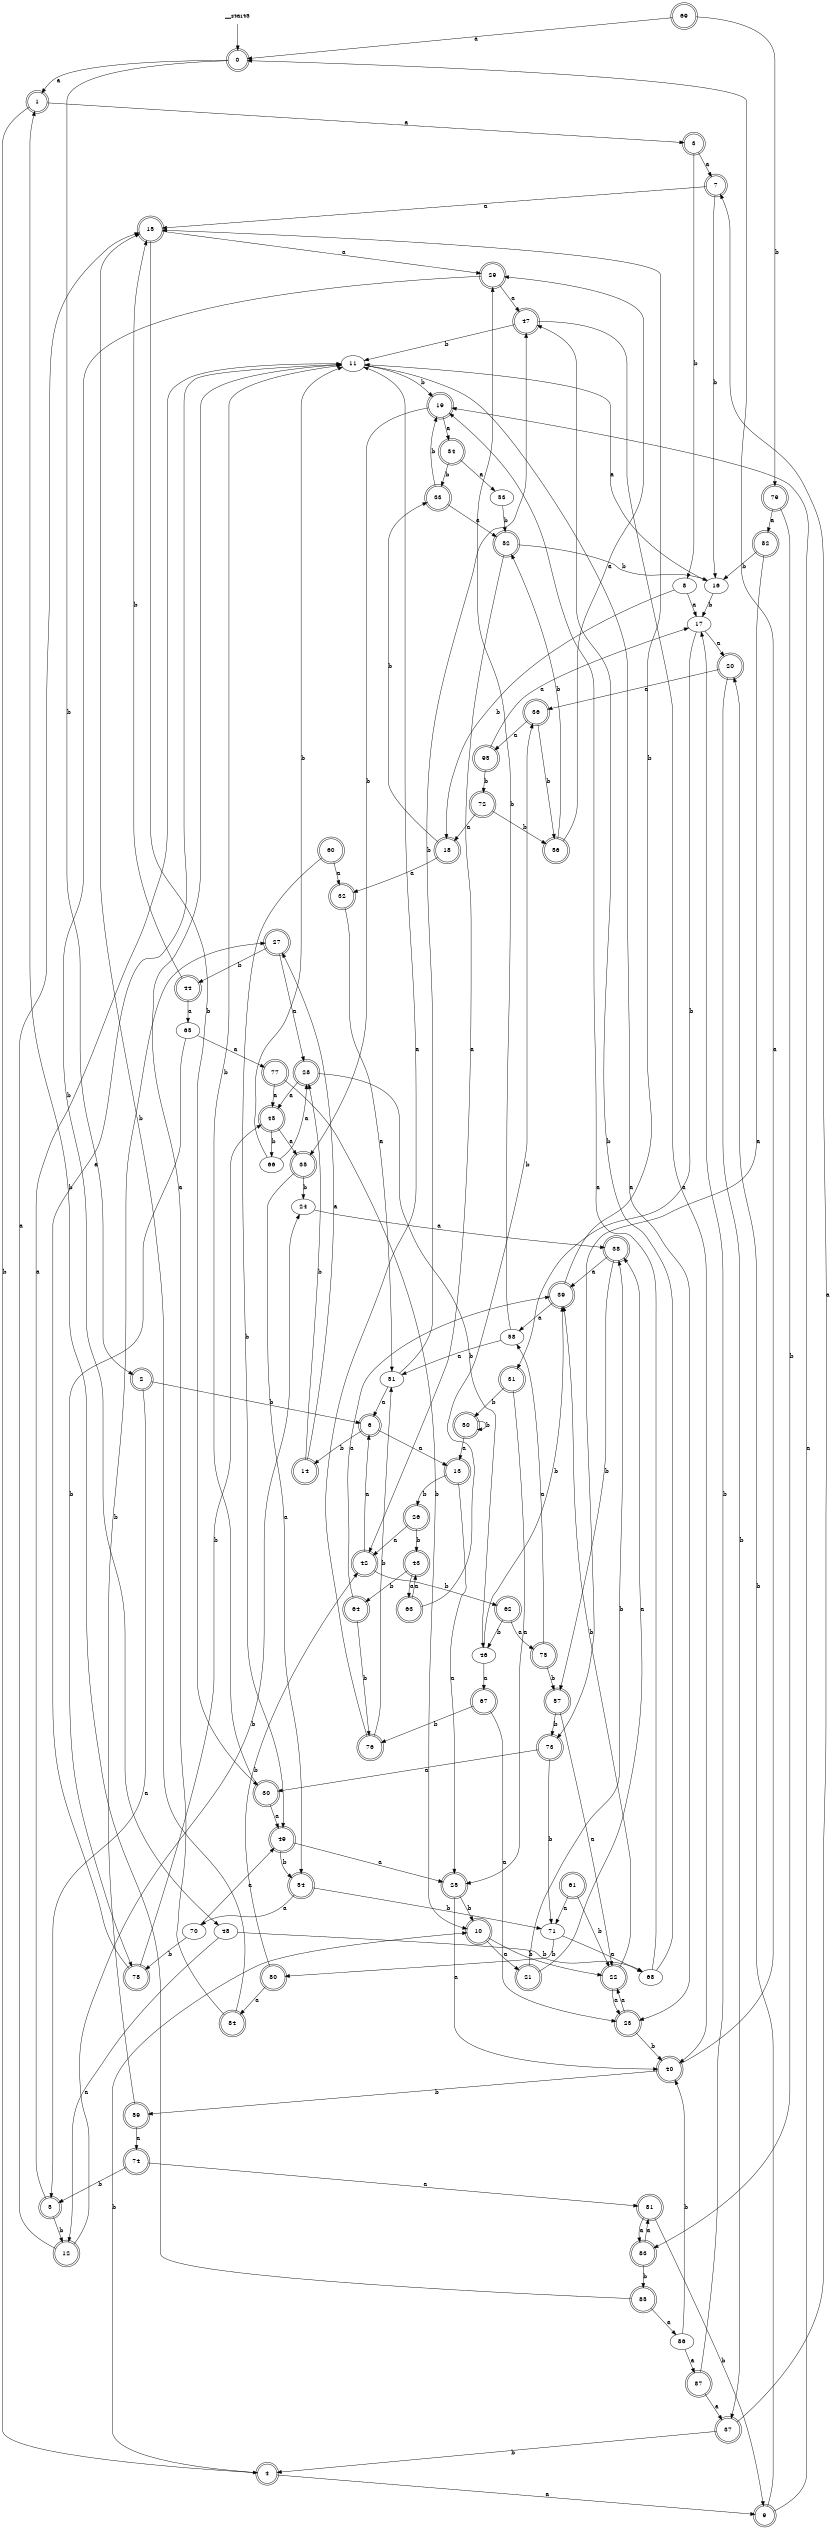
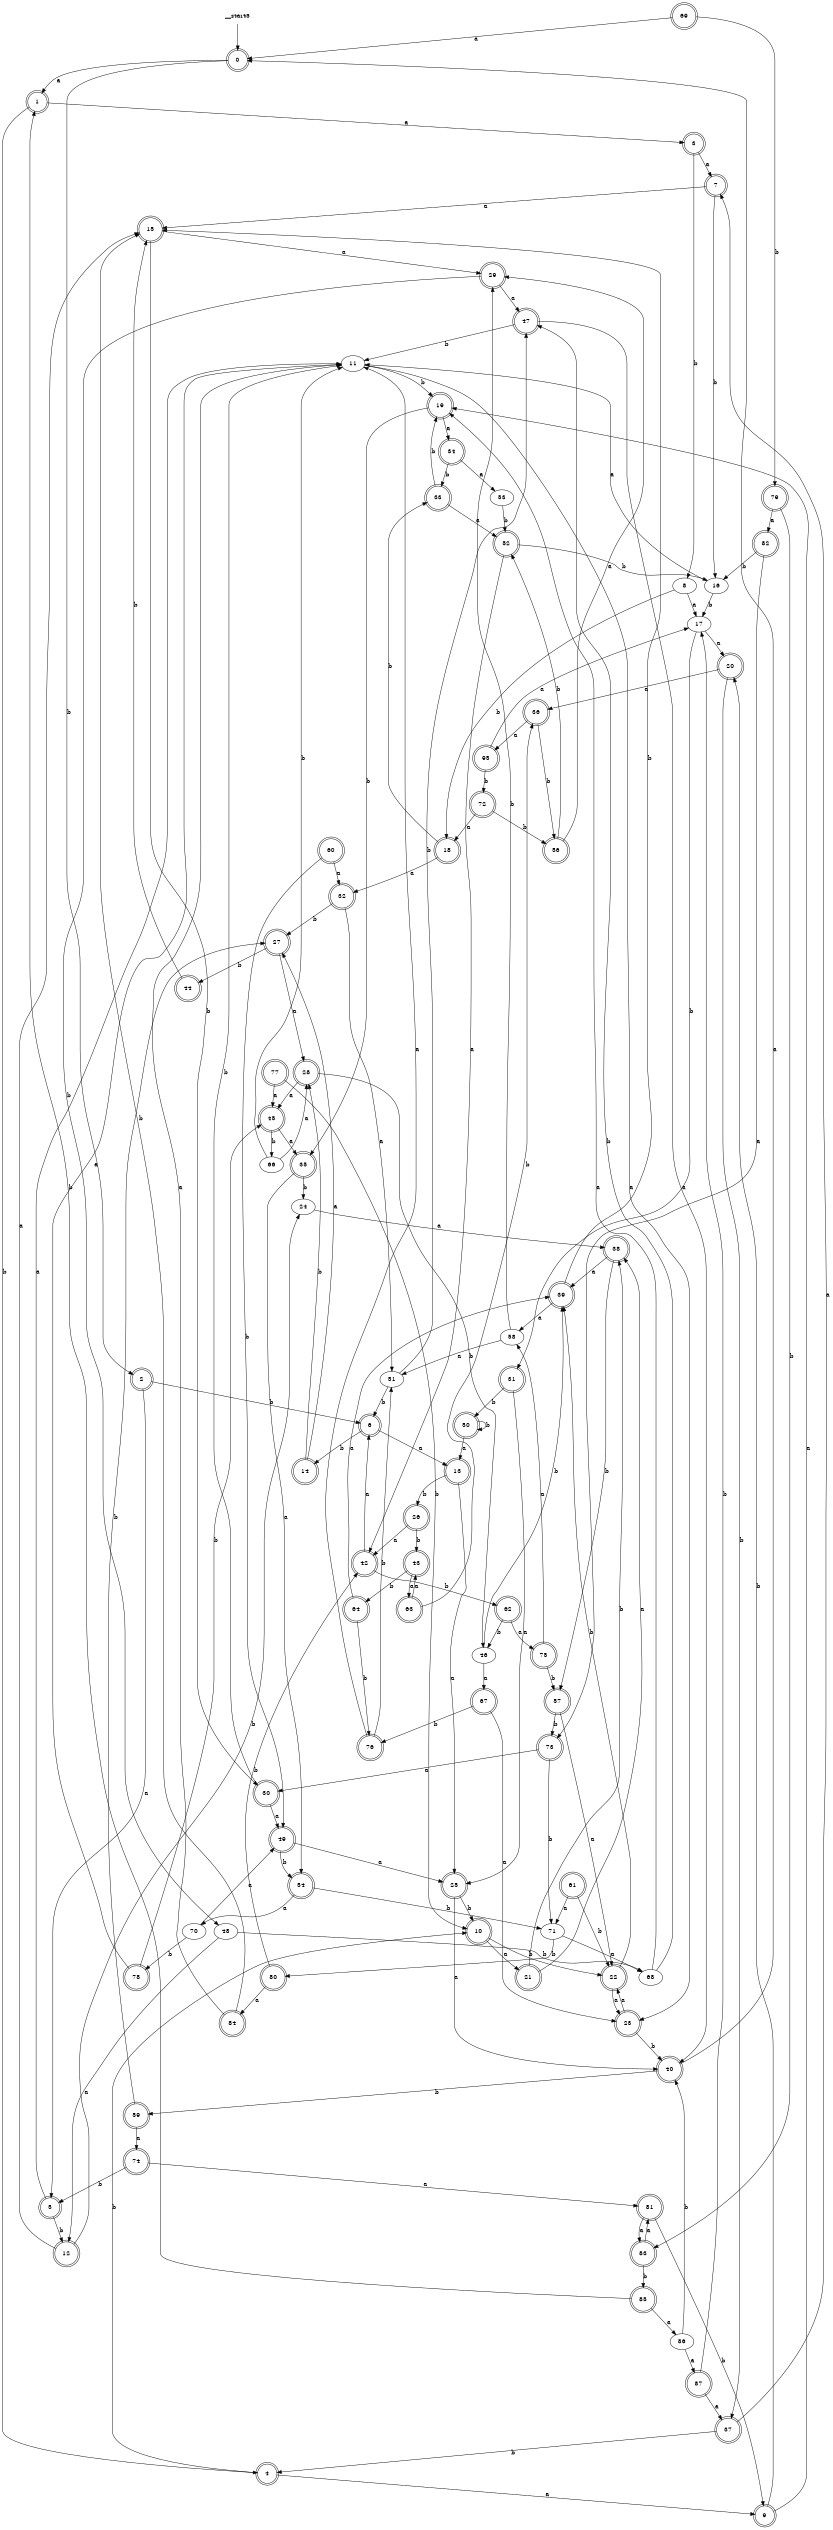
edge "32" -> "27": added, label "b"
node "65": removed
edge "51" -> "6": label "a" -> "b"
